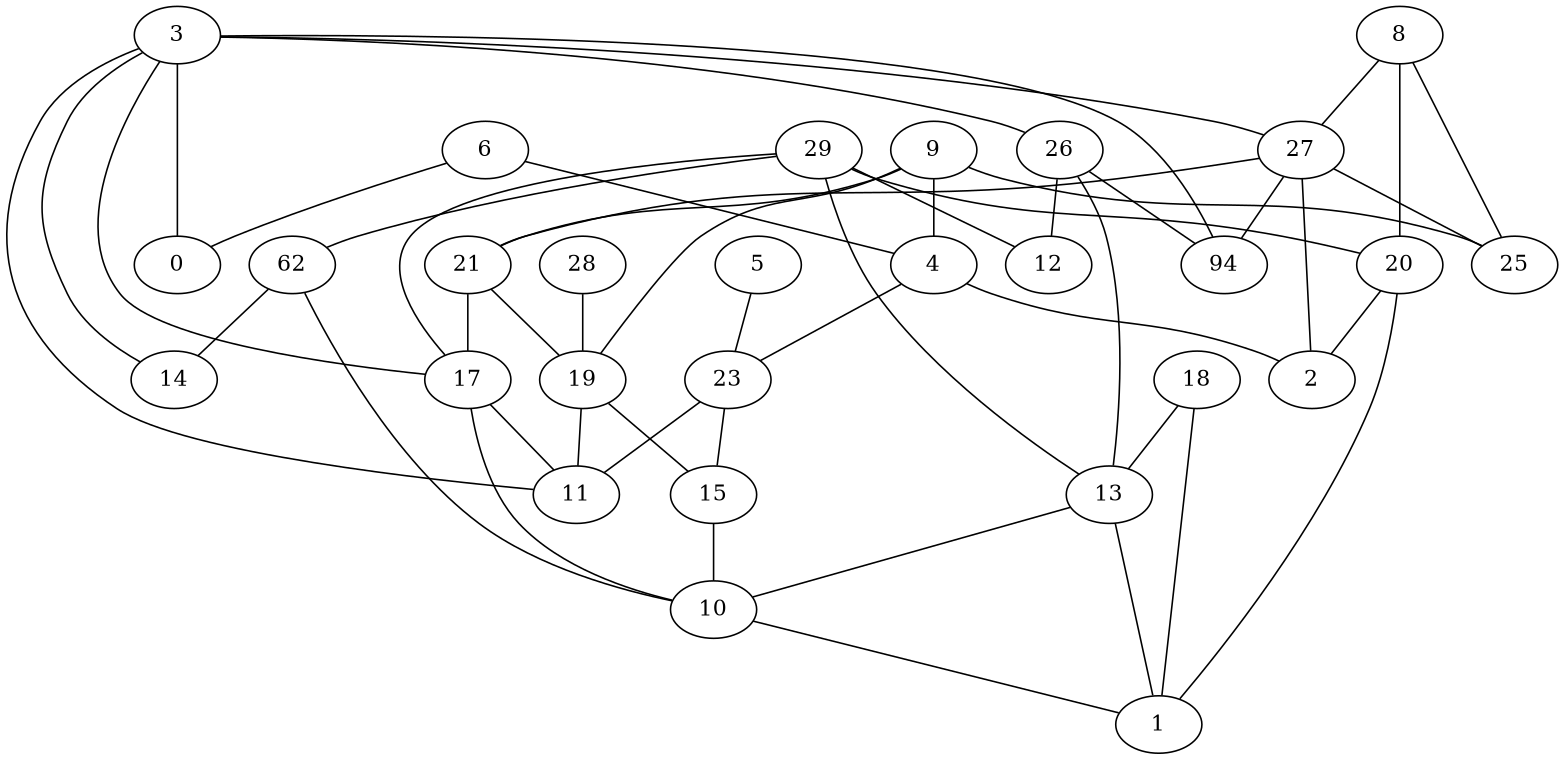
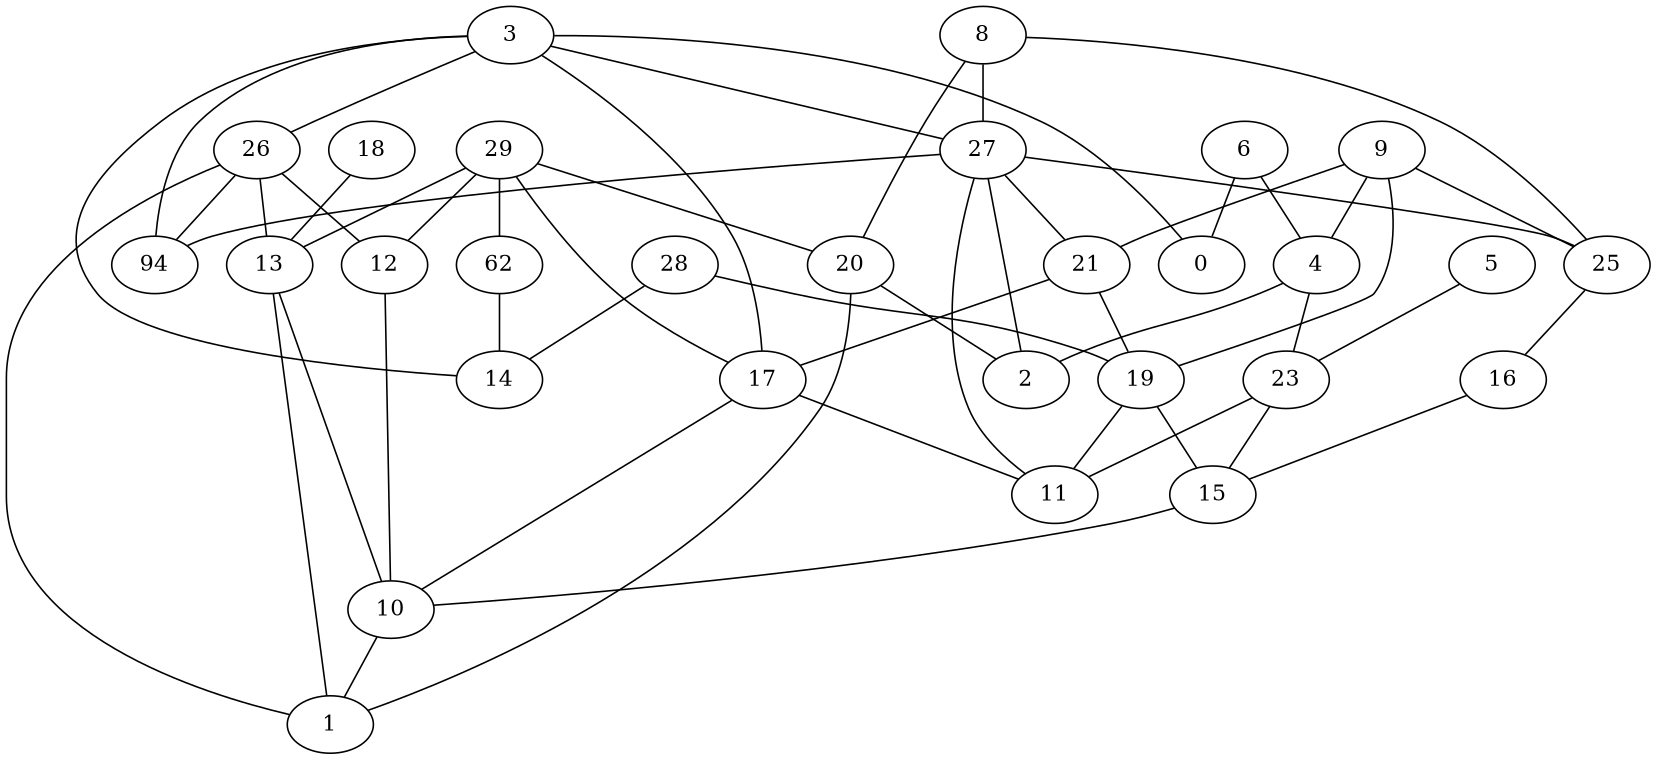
edge "28" -- "14": added
node "16": added
edge "3" -- "11": now "27" -- "11"
edge "62" -- "10": now "12" -- "10"
edge "18" -- "1": now "26" -- "1"
